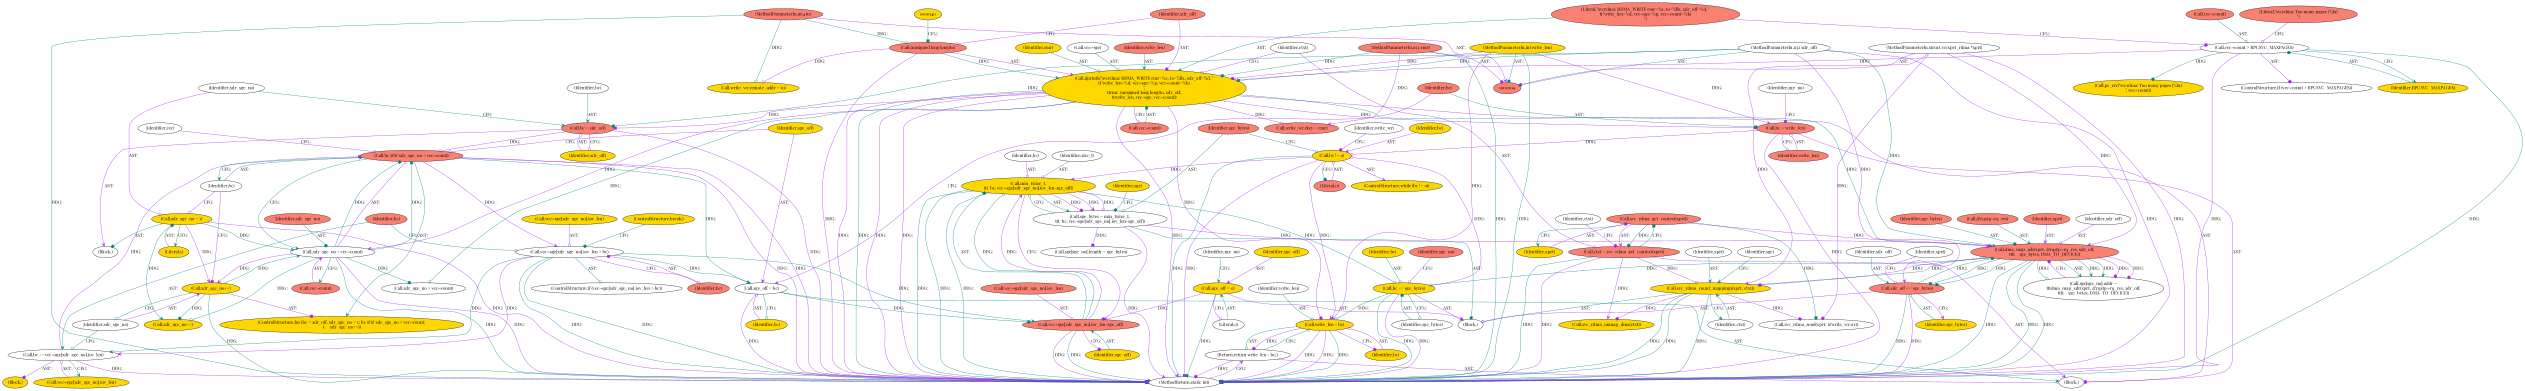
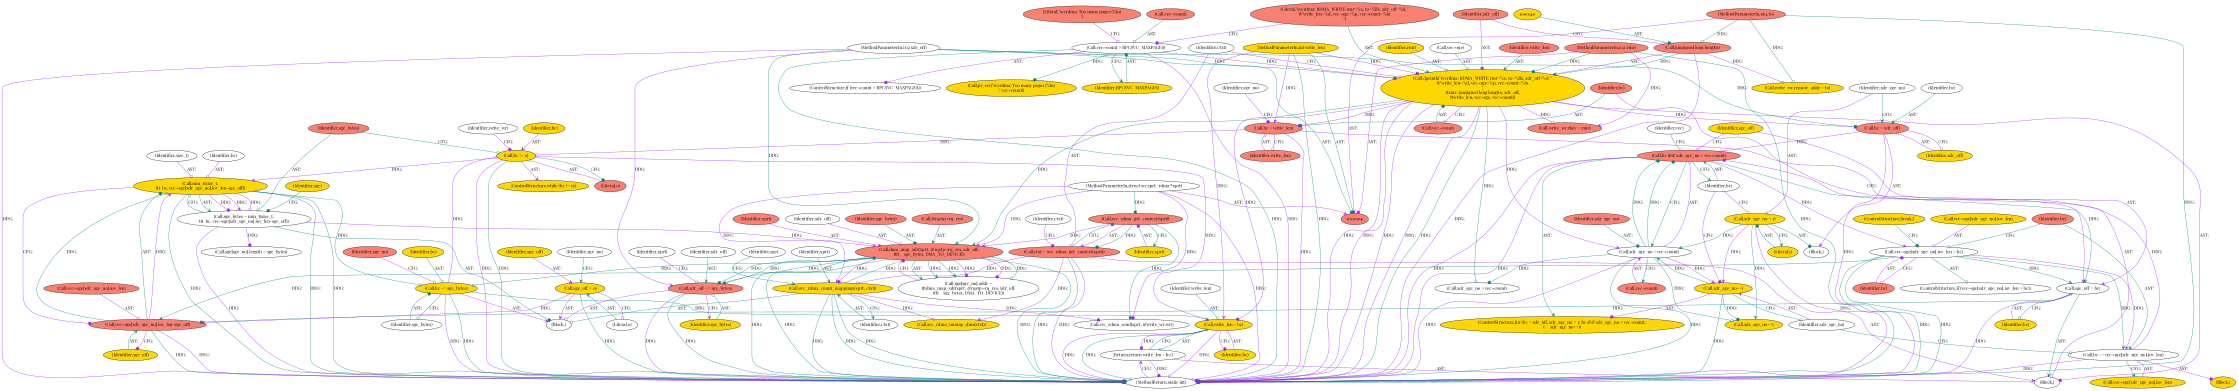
edge "1000140" -> "(Call,(unsigned long long)to)": label "CFG: " -> "AST: "
edge "(MethodParameterIn,struct svcxprt_rdma *xprt)" -> "(Call,svc_rdma_get_context(xprt))": added, label "DDG:"
edge "(Call,svc_rdma_count_mappings(xprt, ctxt))" -> "(Call,svc_rdma_unmap_dma(ctxt))": arrowhead box -> odot
